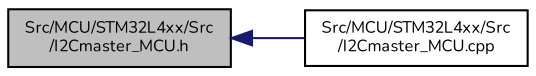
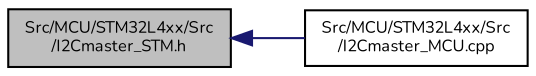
node "Src/MCU/STM32L4xx/Src /I2Cmaster_MCU.h": label "Src/MCU/STM32L4xx/Src /I2Cmaster_MCU.h" -> "Src/MCU/STM32L4xx/Src /I2Cmaster_STM.h"
